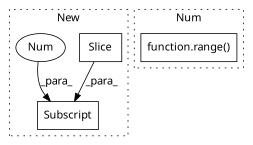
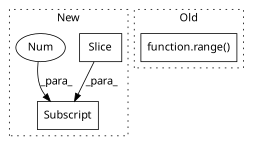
cluster "Num": label "Num" -> "Old"
